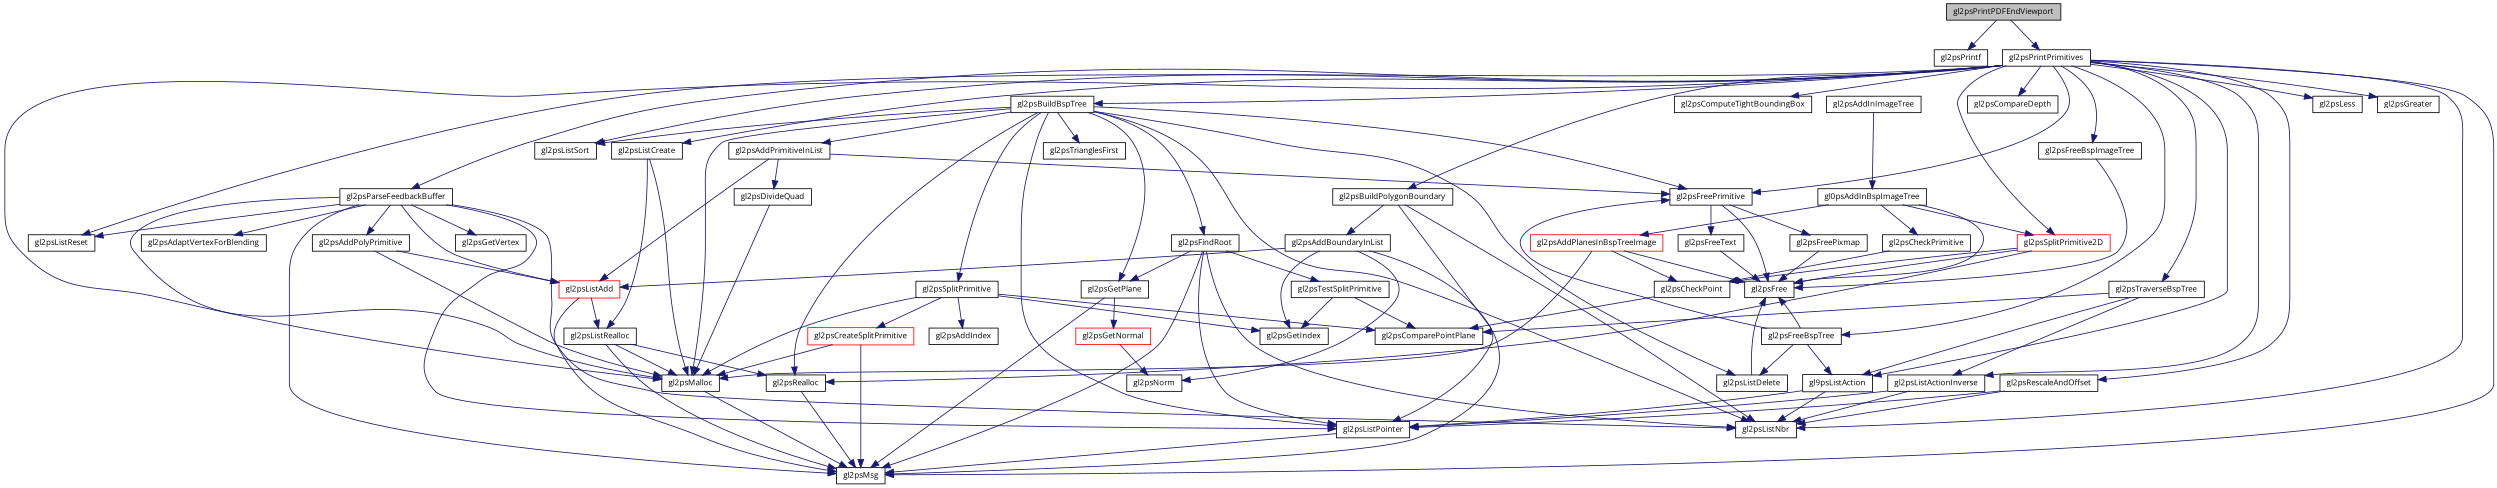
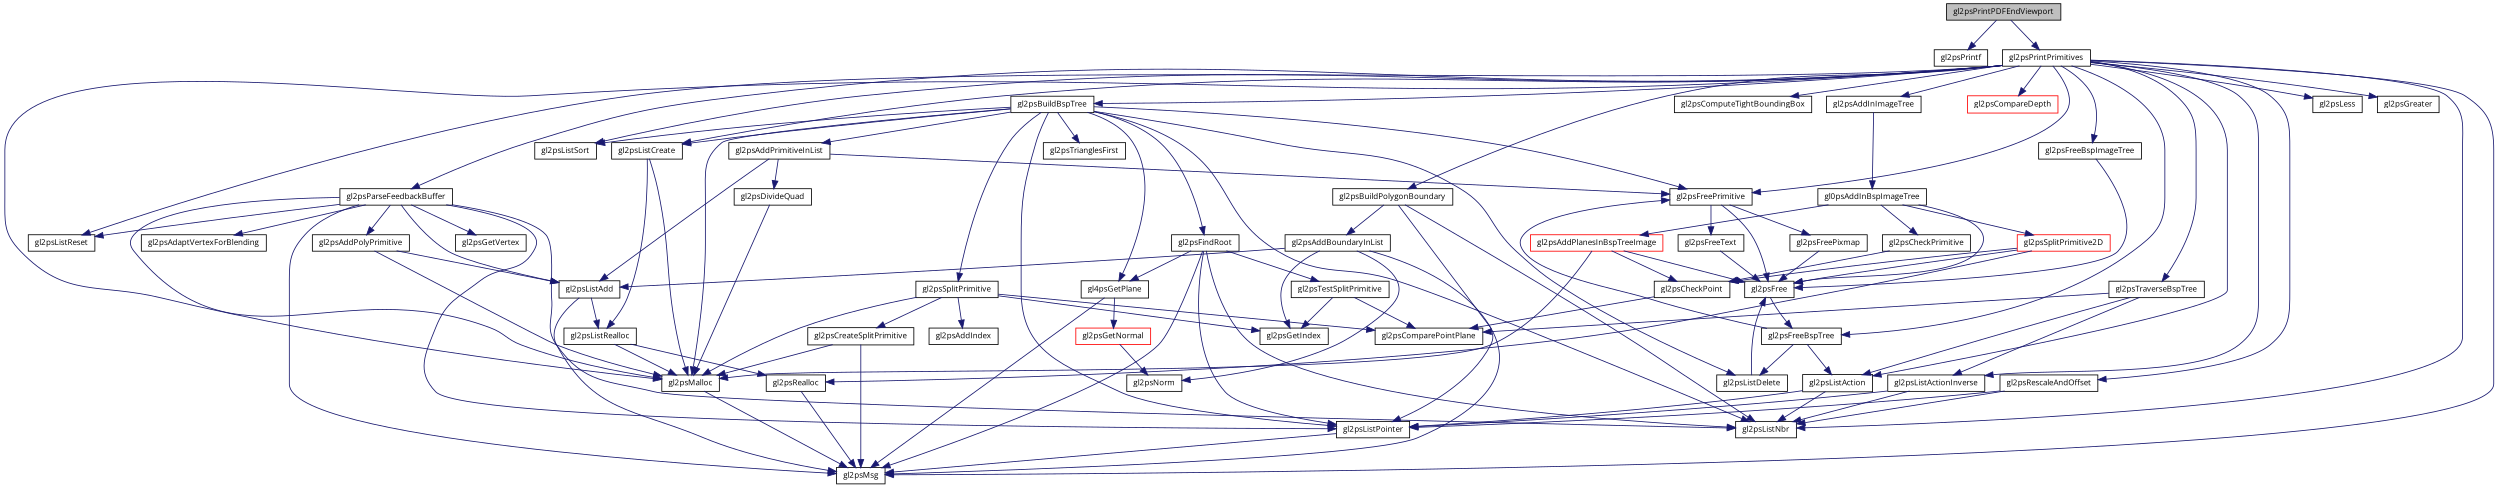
node "gl2psCompareDepth": color black -> red
edge "gl2psPrintPrimitives" -> "gl2psSplitPrimitive2D": now "gl2psPrintPrimitives" -> "gl2psAddInImageTree"
edge "gl2psBuildBspTree" -> "gl2psRealloc": now "gl2psBuildBspTree" -> "gl2psListCreate"
node "gl2psListAdd": color red -> black
node "gl2psGetPlane": label "gl2psGetPlane" -> "gl4psGetPlane"
edge "gl2psFreeBspTree" -> "gl2psFree": reversed
node "gl2psCreateSplitPrimitive": color red -> black
node "gl9psListAction": label "gl9psListAction" -> "gl2psListAction"
edge "gl2psListRealloc" -> "gl2psMsg": removed
